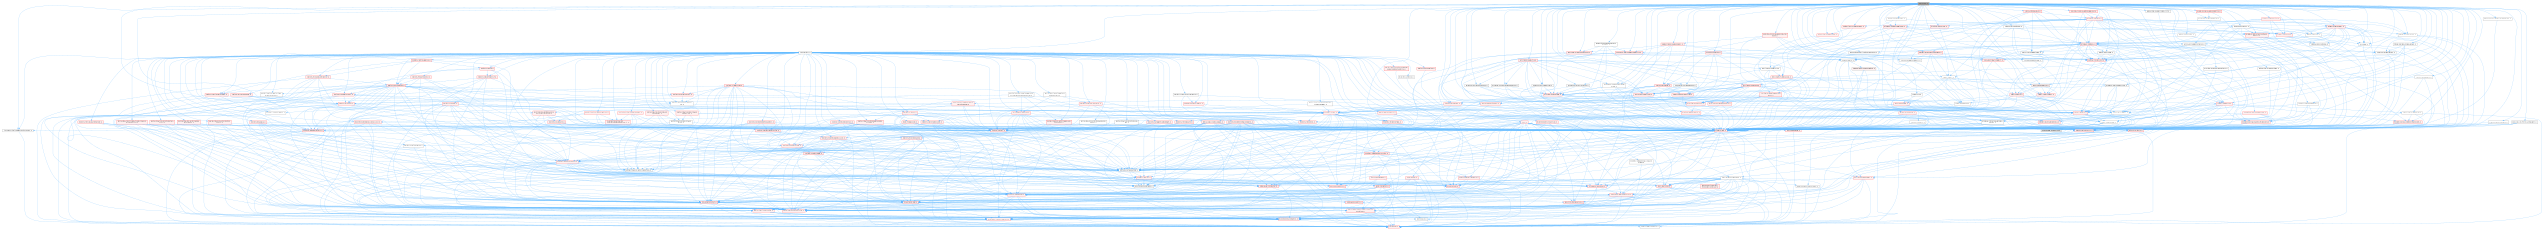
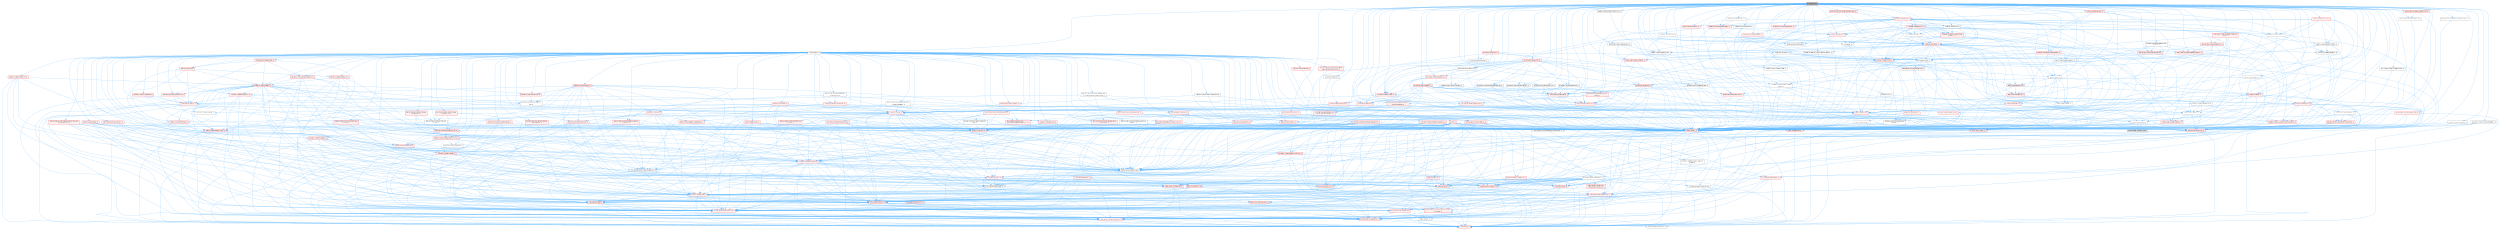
node "Serialization/Serialized PropertyScope.h": removed
